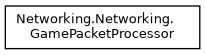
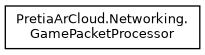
node "Networking.Networking. GamePacketProcessor": label "Networking.Networking. GamePacketProcessor" -> "PretiaArCloud.Networking. GamePacketProcessor"
